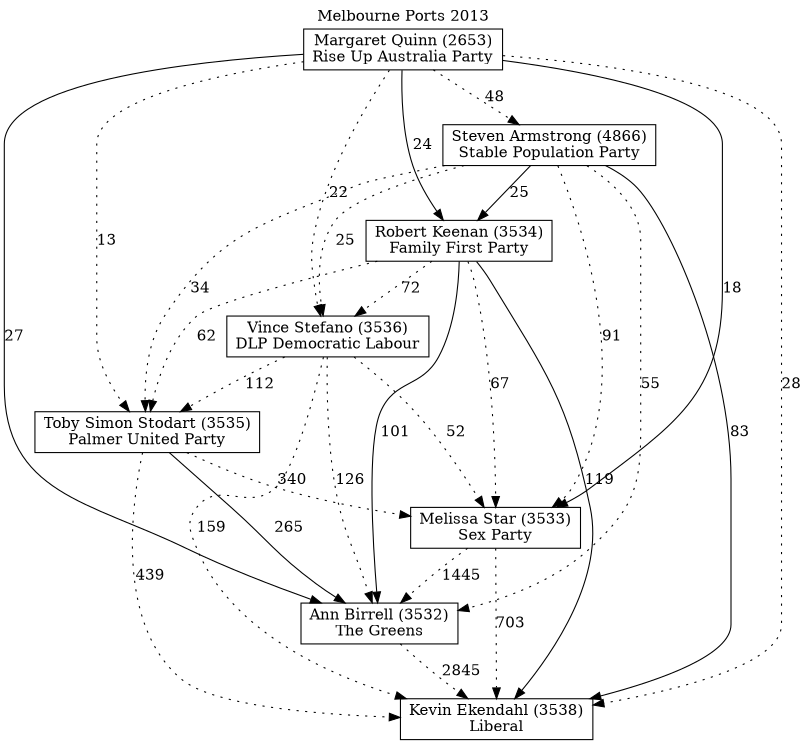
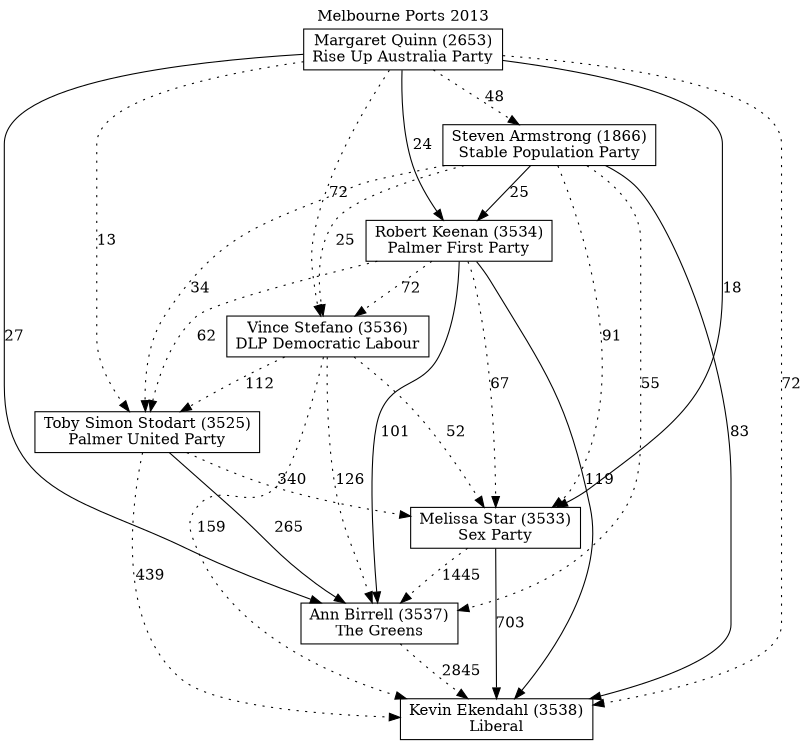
node "Steven Armstrong (4866) Stable Population Party": label "Steven Armstrong (4866) Stable Population Party" -> "Steven Armstrong (1866) Stable Population Party"
edge "Margaret Quinn (2653) Rise Up Australia Party" -> "Vince Stefano (3536) DLP Democratic Labour": label "22" -> "72"
node "Robert Keenan (3534) Family First Party": label "Robert Keenan (3534) Family First Party" -> "Robert Keenan (3534) Palmer First Party"
edge "Margaret Quinn (2653) Rise Up Australia Party" -> "Kevin Ekendahl (3538) Liberal": label "28" -> "72"
node "Toby Simon Stodart (3535) Palmer United Party": label "Toby Simon Stodart (3535) Palmer United Party" -> "Toby Simon Stodart (3525) Palmer United Party"
edge "Melissa Star (3533) Sex Party" -> "Kevin Ekendahl (3538) Liberal": style dotted -> solid
node "Ann Birrell (3532) The Greens": label "Ann Birrell (3532) The Greens" -> "Ann Birrell (3537) The Greens"
